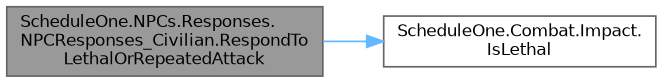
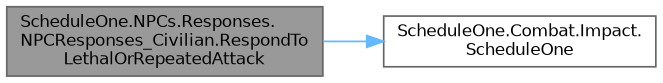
node "ScheduleOne.Combat.Impact. IsLethal": label "ScheduleOne.Combat.Impact. IsLethal" -> "ScheduleOne.Combat.Impact. ScheduleOne"
